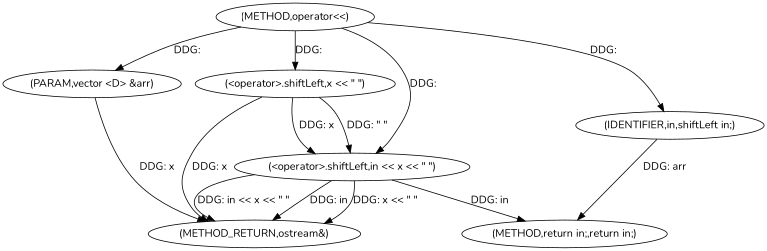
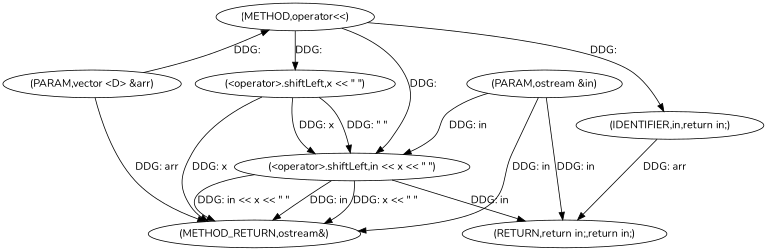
edge "(METHOD,operator<<)" -> "(PARAM,vector <D> &arr)": reversed
node "(PARAM,ostream &in)": added
node "(IDENTIFIER,in,shiftLeft in;)": label "(IDENTIFIER,in,shiftLeft in;)" -> "(IDENTIFIER,in,return in;)"
edge "(PARAM,vector <D> &arr)" -> "(METHOD_RETURN,ostream&)": label "DDG: x" -> "DDG: arr"
node "(METHOD,return in;,return in;)": label "(METHOD,return in;,return in;)" -> "(RETURN,return in;,return in;)"
